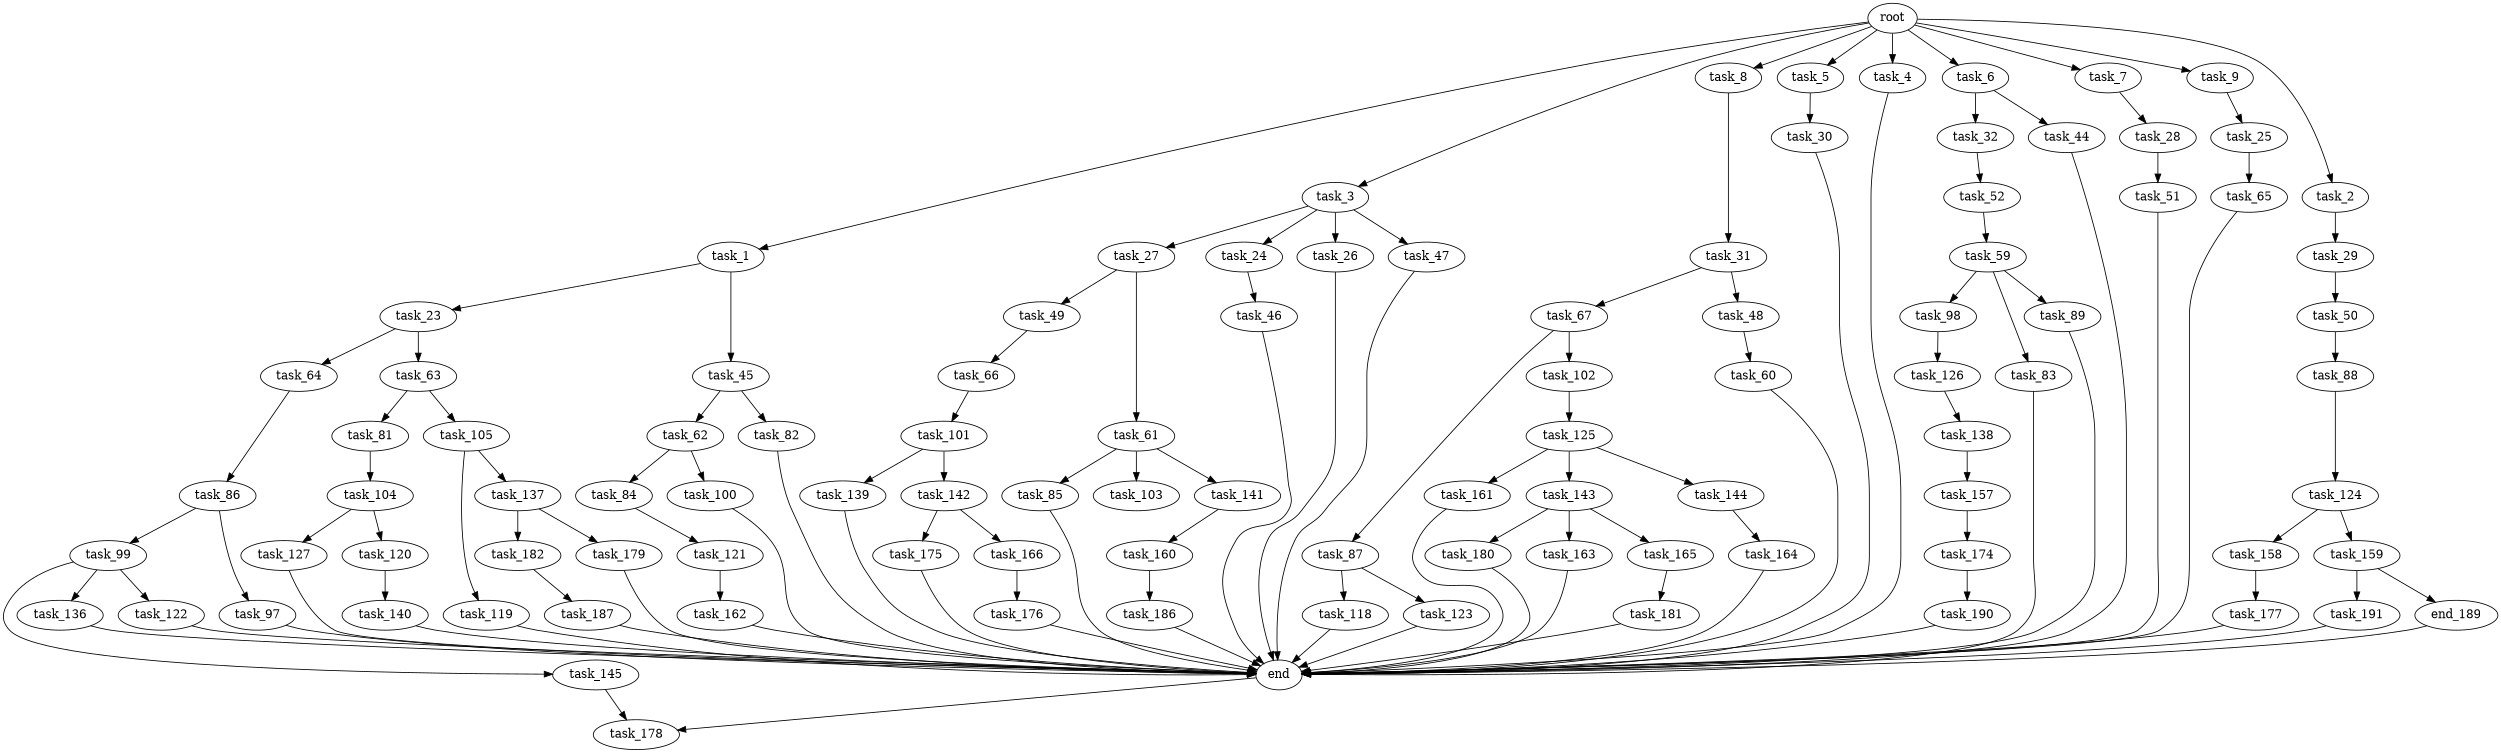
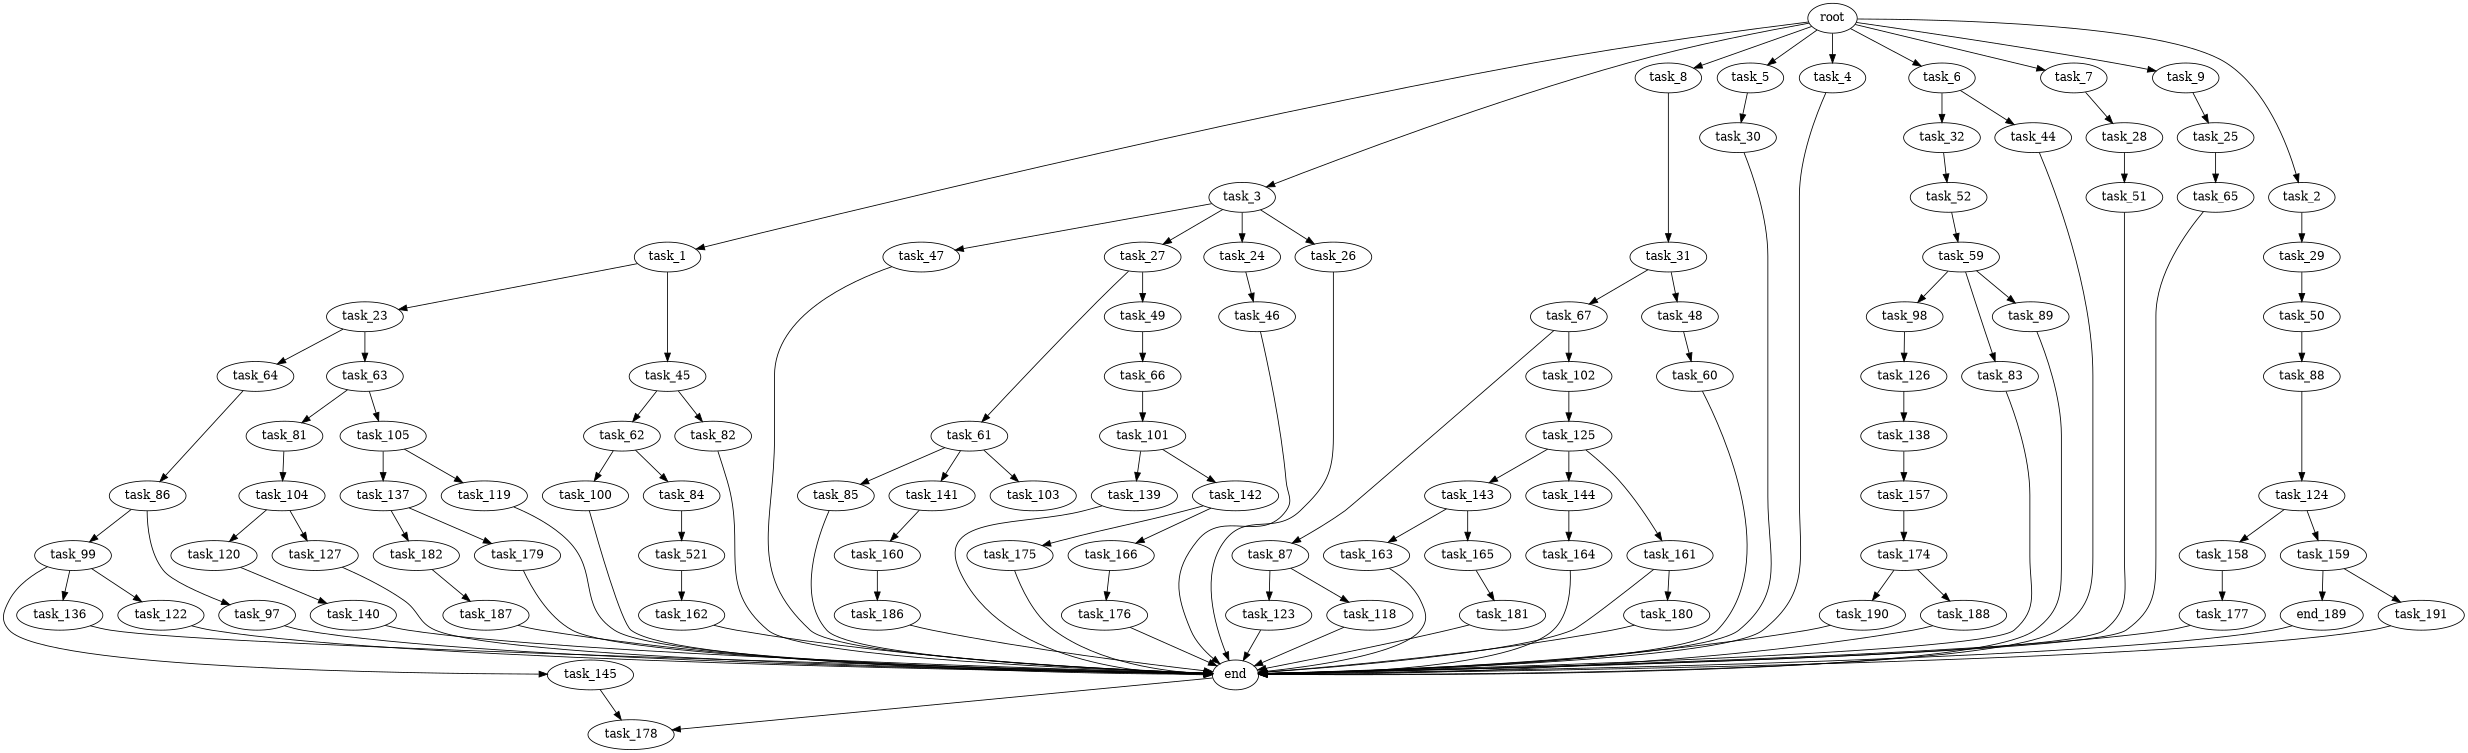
edge "task_143" -> "task_180": now "task_161" -> "task_180"
node "task_121": label "task_121" -> "task_521"
node "task_188": added
